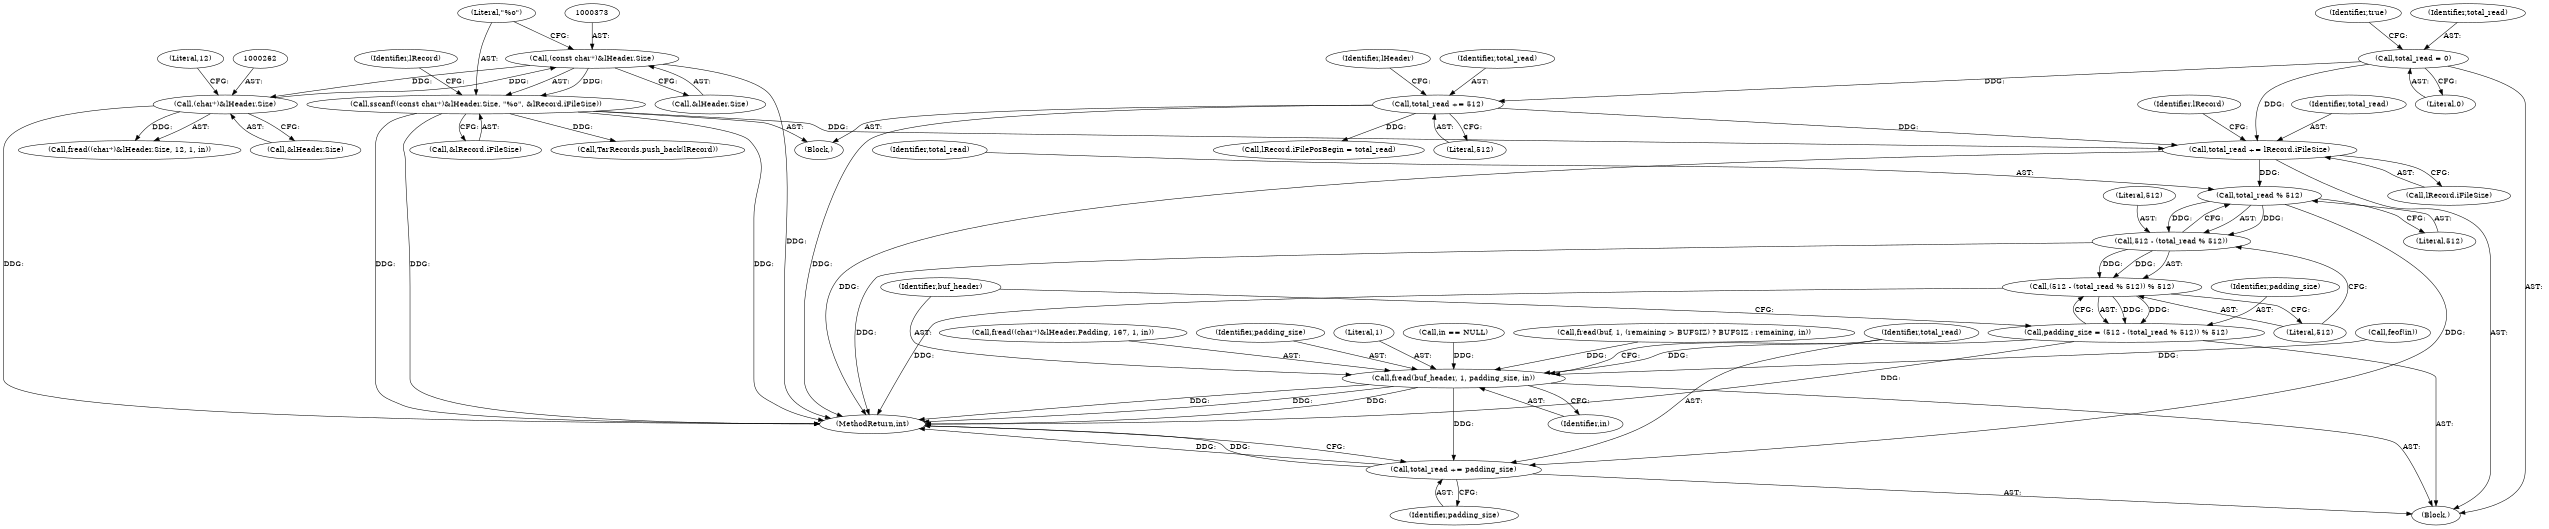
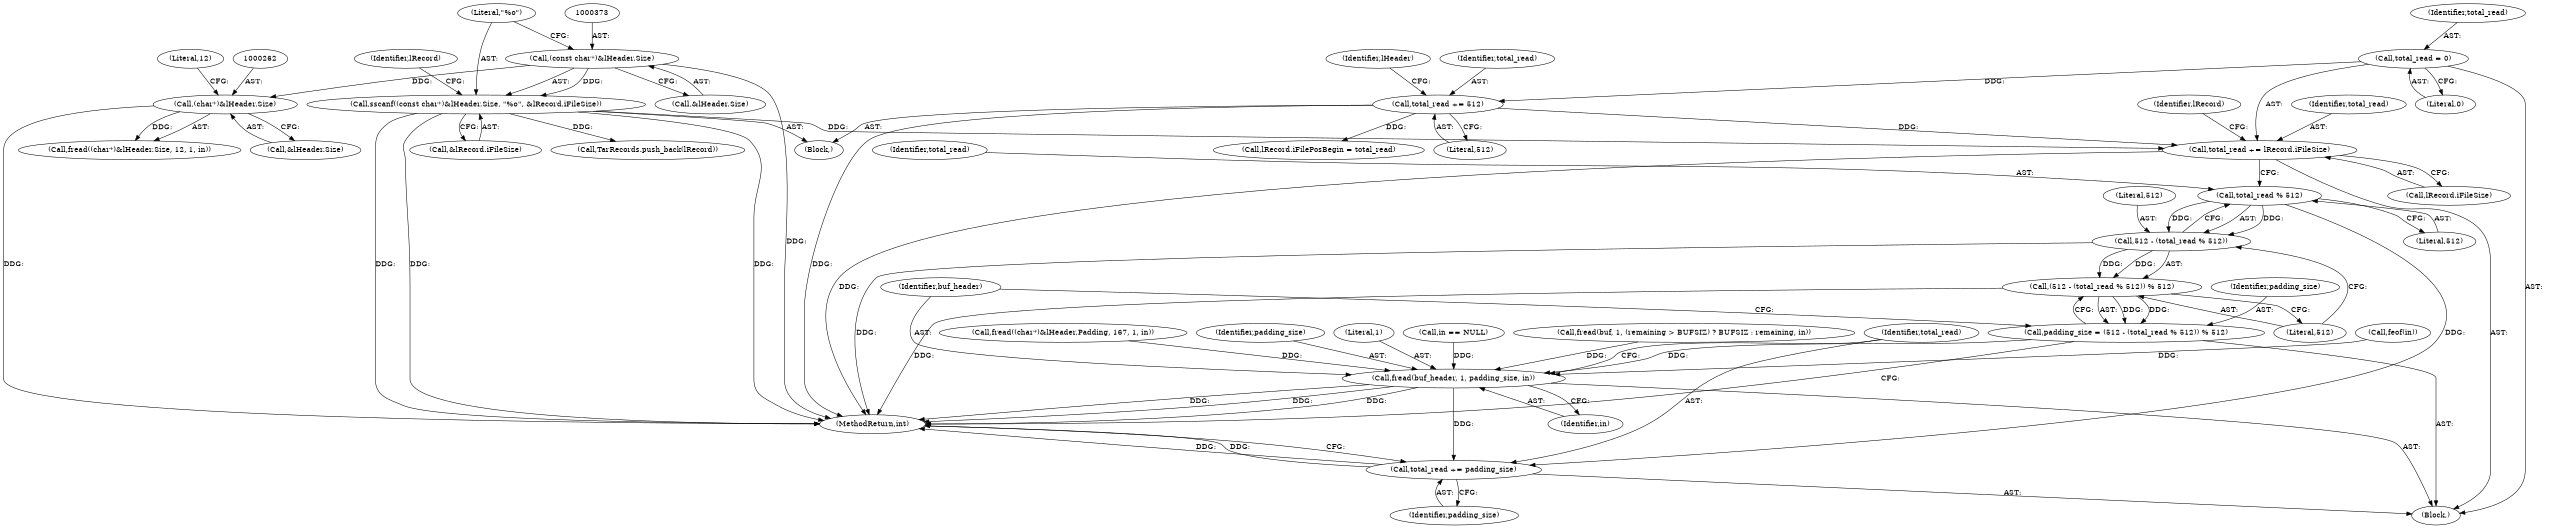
node "(Identifier,true)": removed
edge "(Call,(char*)&lHeader.Size)" -> "(Call,(const char*)&lHeader.Size)": removed, label "DDG:"
edge "(Call,total_read = 0)" -> "(Call,total_read += lRecord.iFileSize)": label "DDG: " -> "AST: "
edge "(Call,total_read += lRecord.iFileSize)" -> "(Call,total_read % 512)": label "DDG: " -> "CFG: "
edge "(Call,fread((char*)&lHeader.Padding, 167, 1, in))" -> "(Call,fread(buf_header, 1, padding_size, in))": label "AST: " -> "DDG: "
edge "(Call,padding_size = (512 - (total_read % 512)) % 512)" -> "(MethodReturn,int)": label "DDG: " -> "CFG: "
